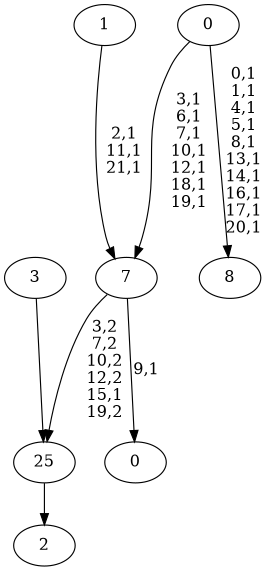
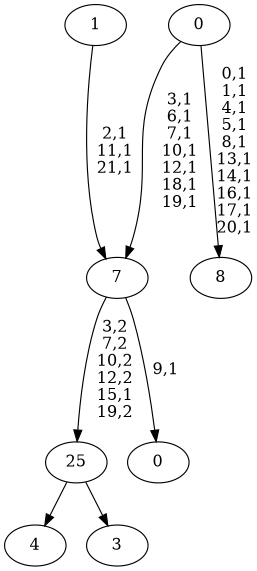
edge "3" -> "25": reversed
node "2": label "2" -> "4"
